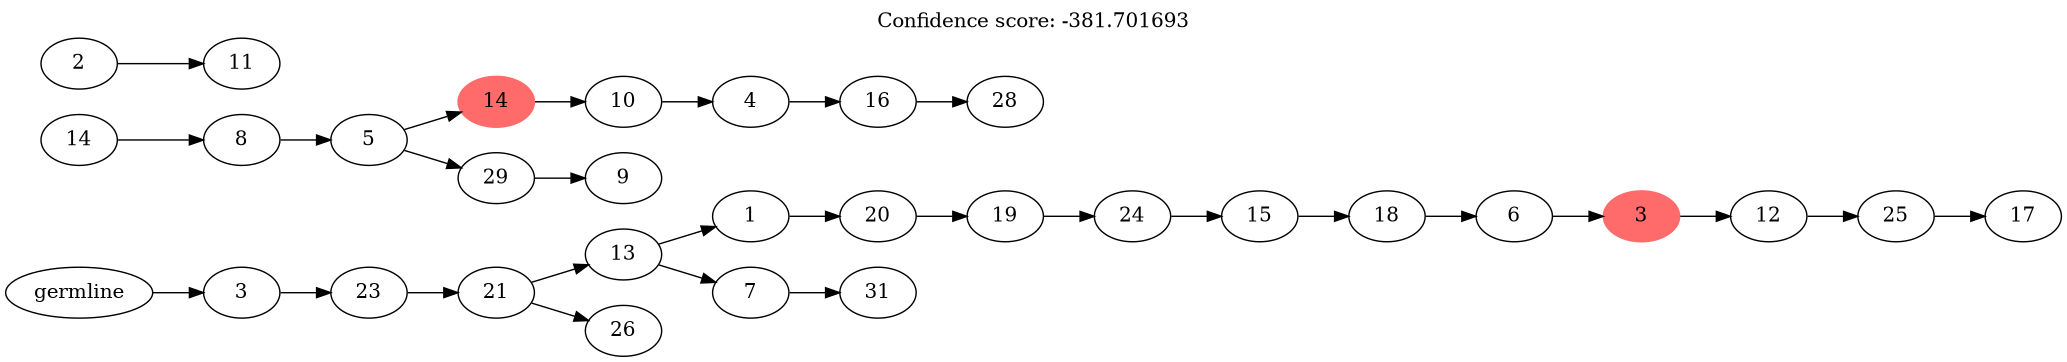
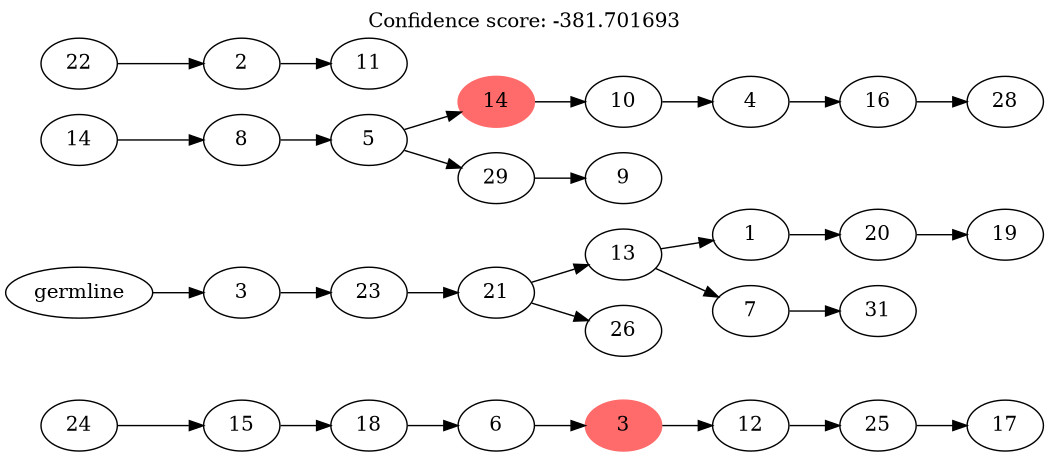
node "22": added
edge "19" -> "24": removed
